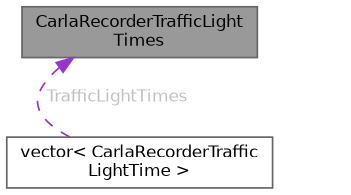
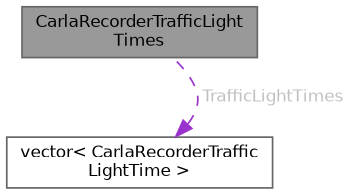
edge "vector< CarlaRecorderTraffic LightTime >" -> "CarlaRecorderTrafficLight Times": reversed
